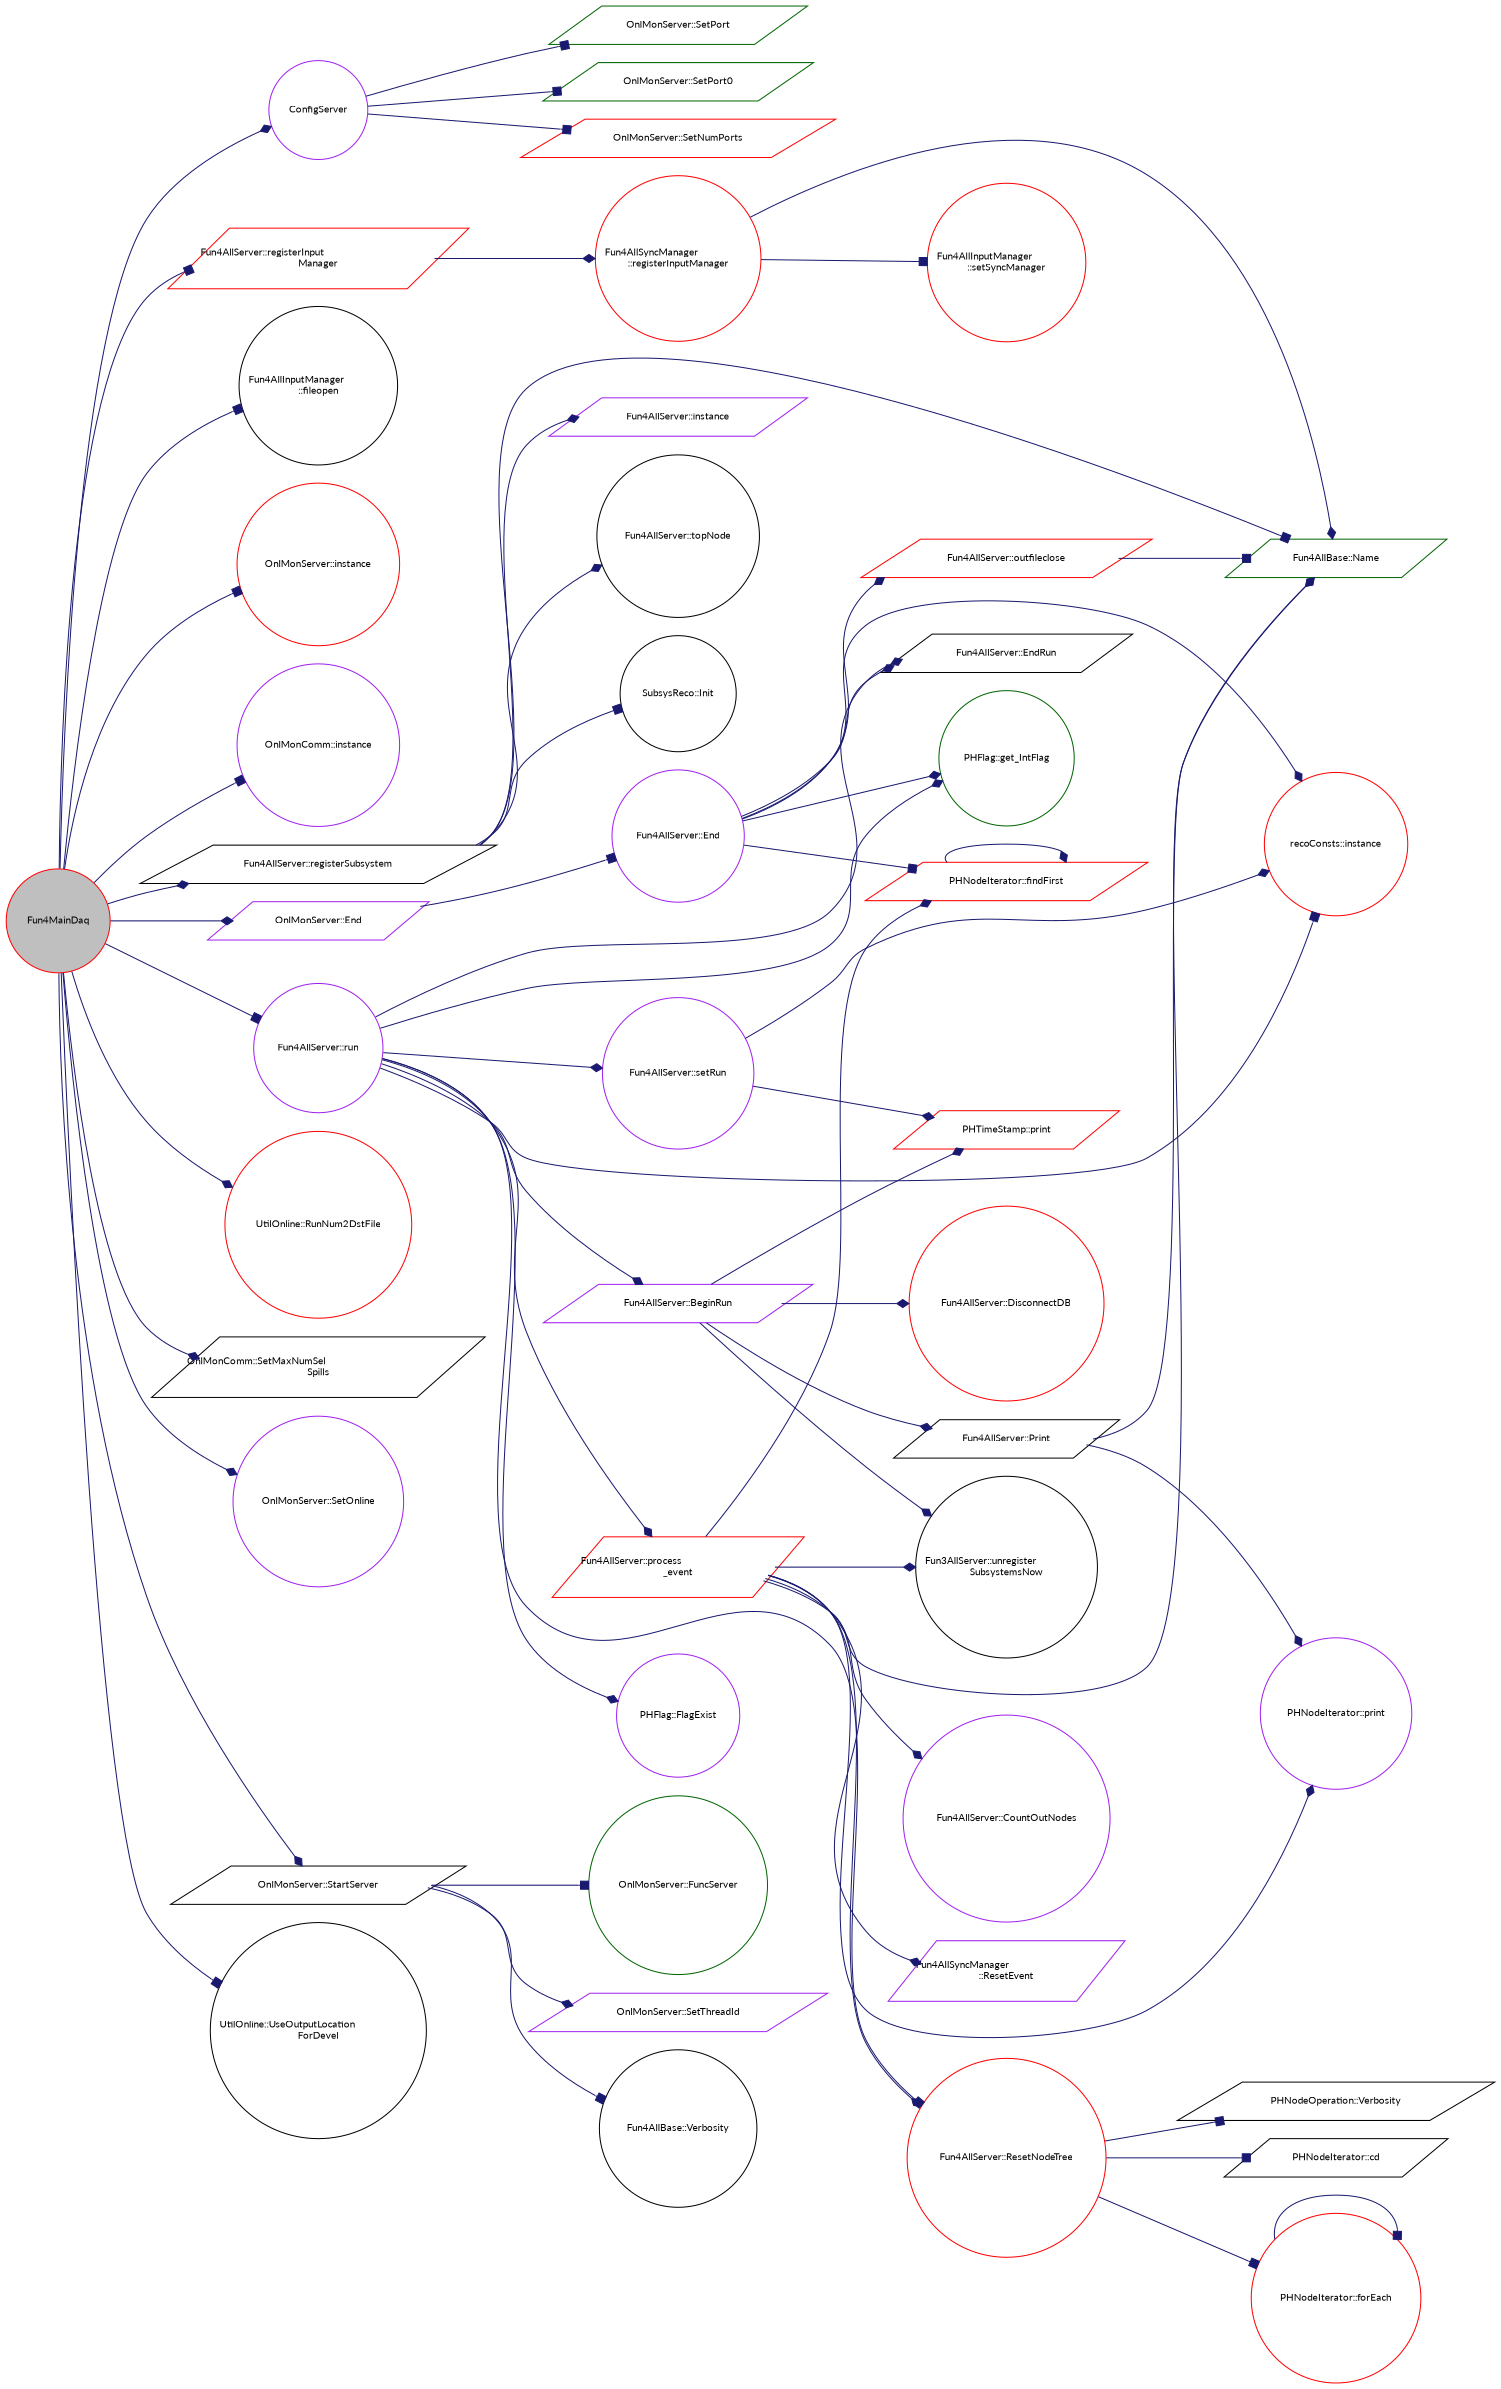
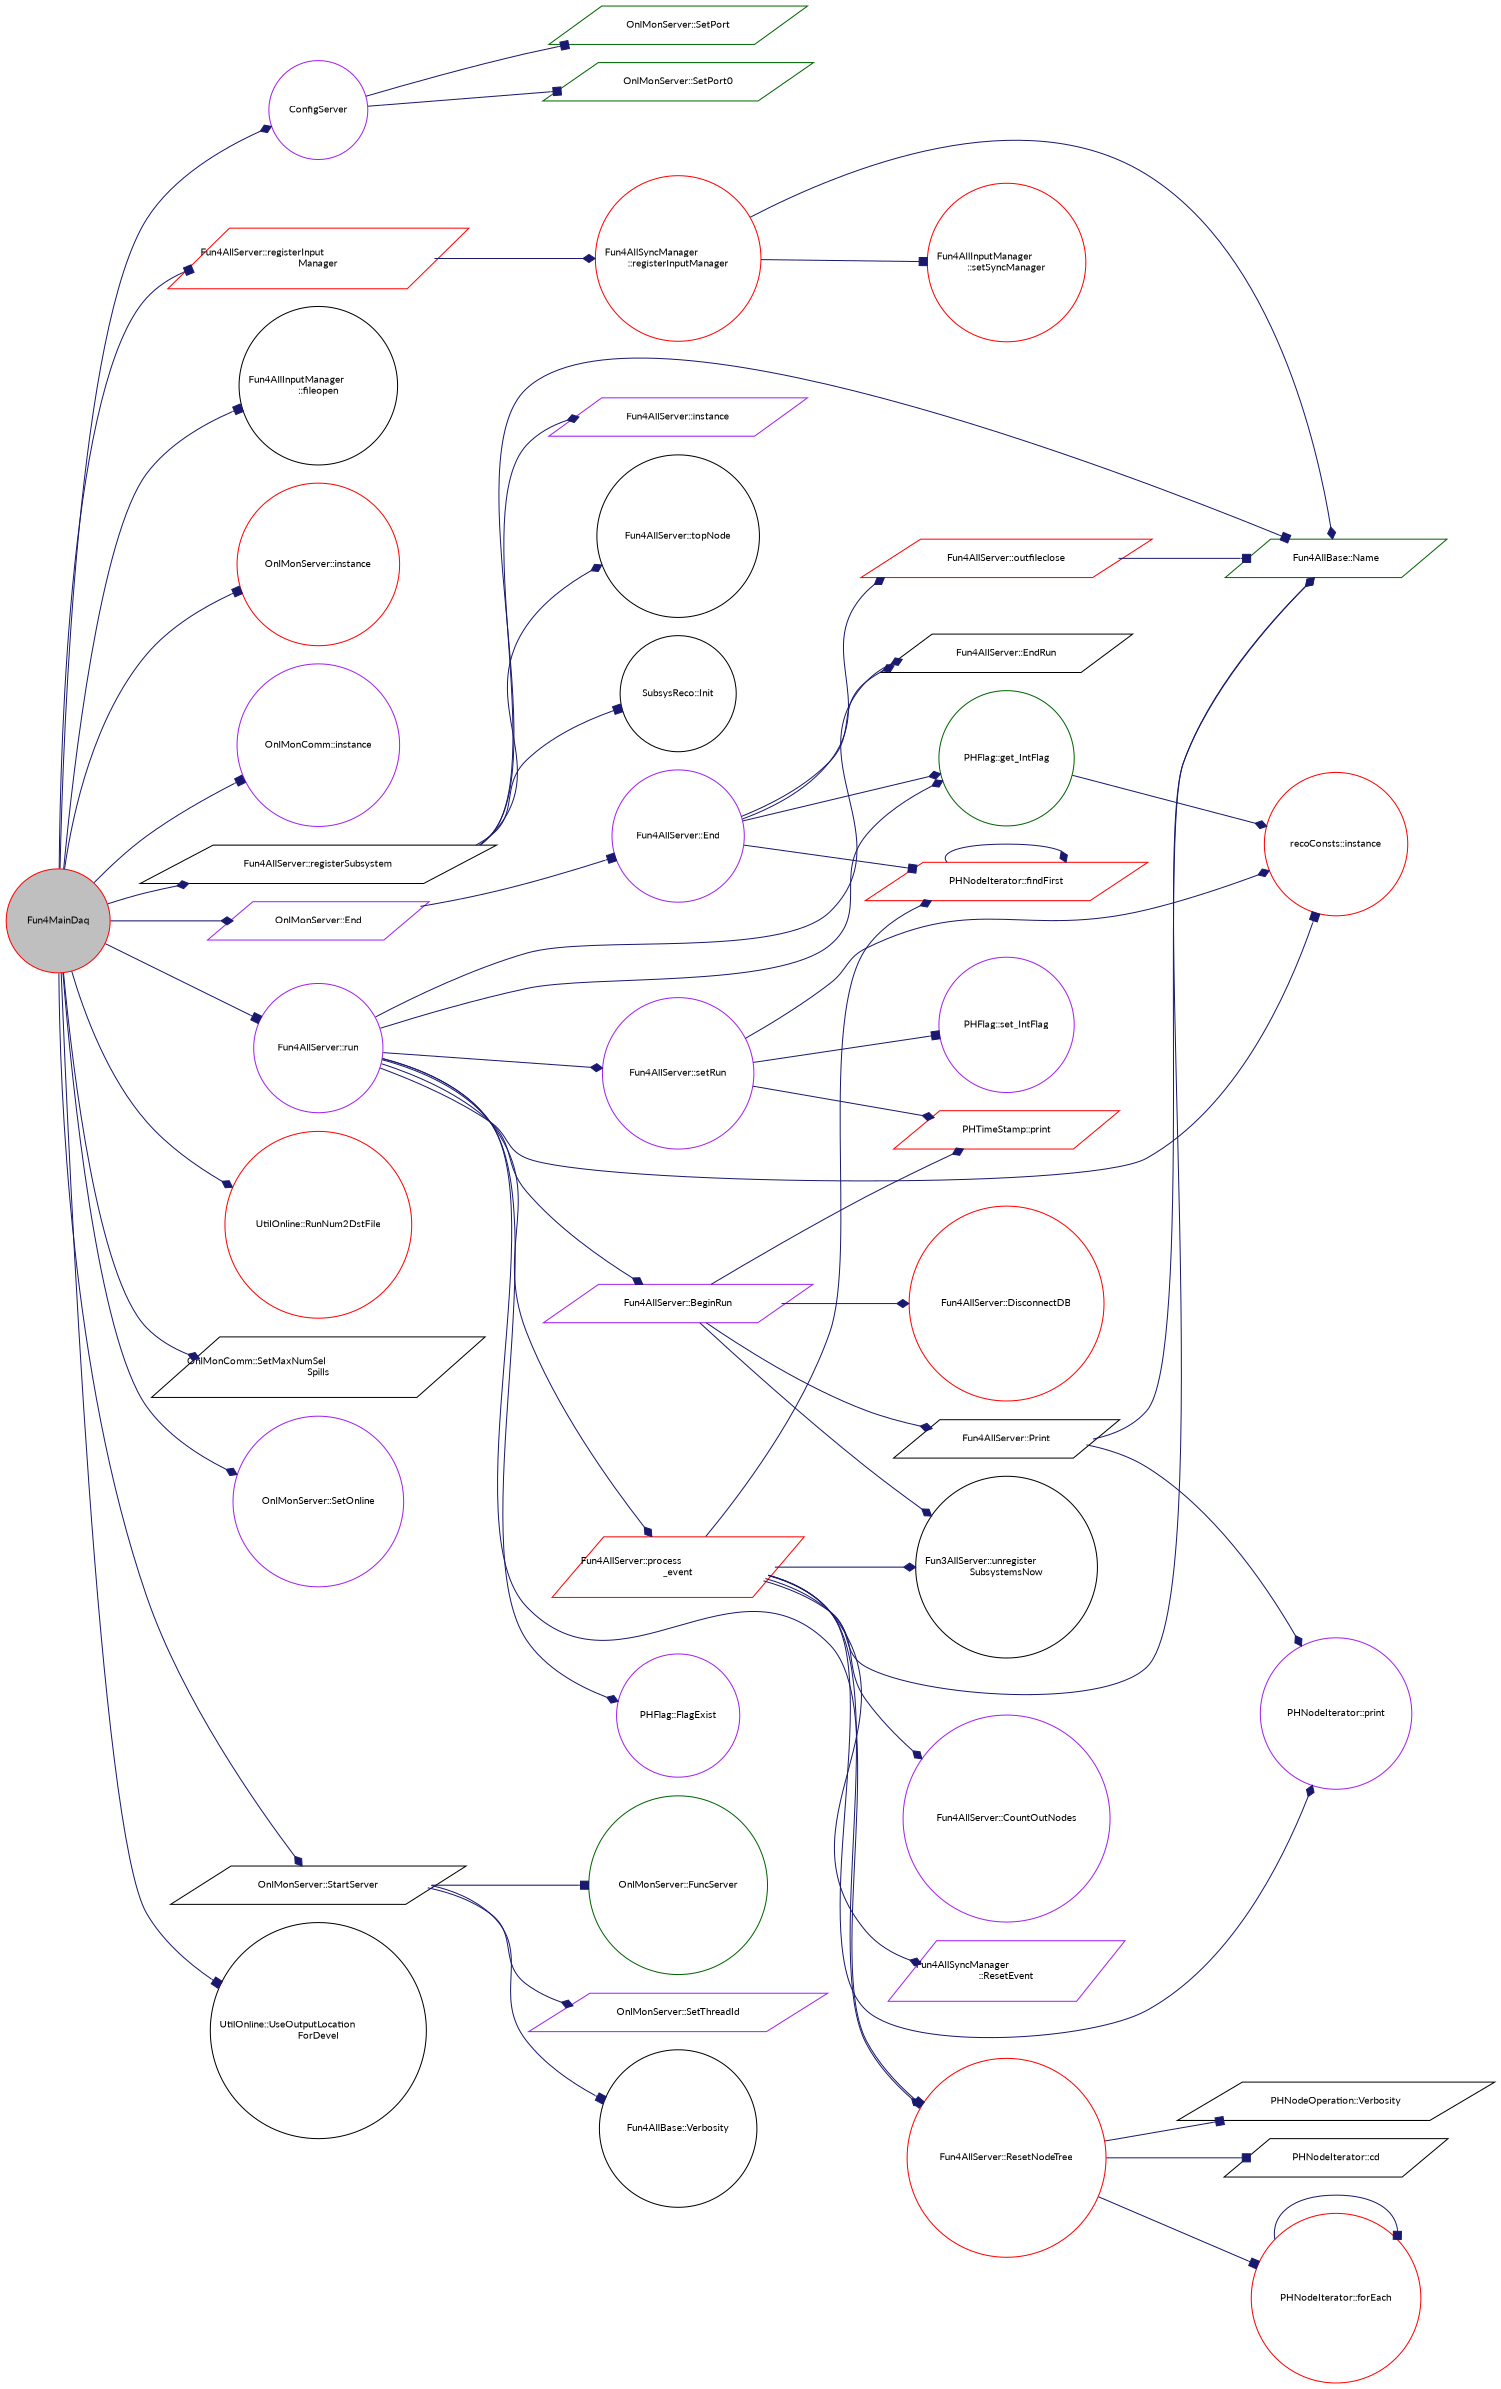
node "OnlMonServer::SetNumPorts": removed
edge "Fun4AllServer::End" -> "recoConsts::instance": now "PHFlag::get_IntFlag" -> "recoConsts::instance"
node "PHFlag::set_IntFlag": added
